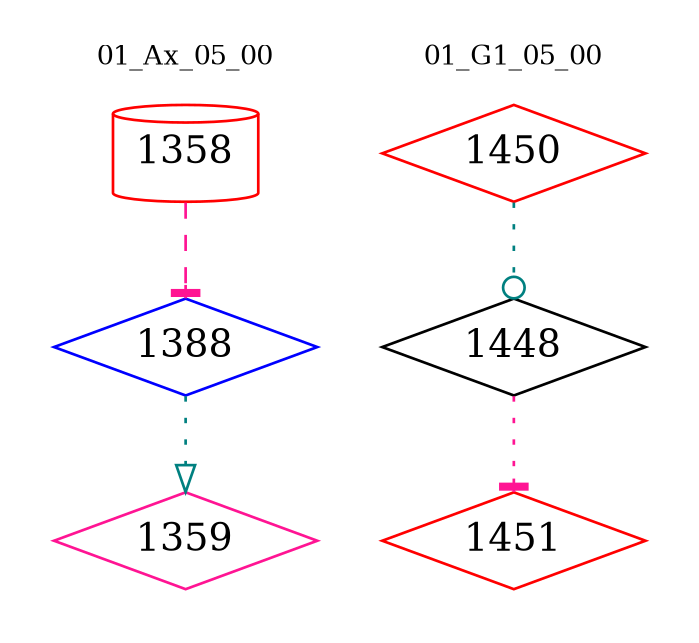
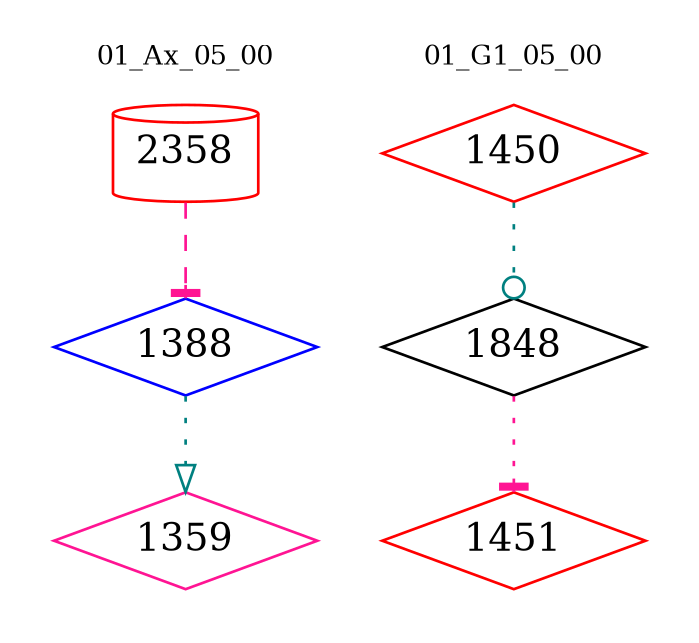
node "1358": label "1358" -> "2358"
node "1448": label "1448" -> "1848"
